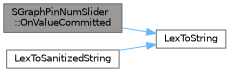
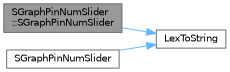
node "SGraphPinNumSlider ::OnValueCommitted": label "SGraphPinNumSlider ::OnValueCommitted" -> "SGraphPinNumSlider ::SGraphPinNumSlider"
node "LexToSanitizedString": label "LexToSanitizedString" -> "SGraphPinNumSlider"
